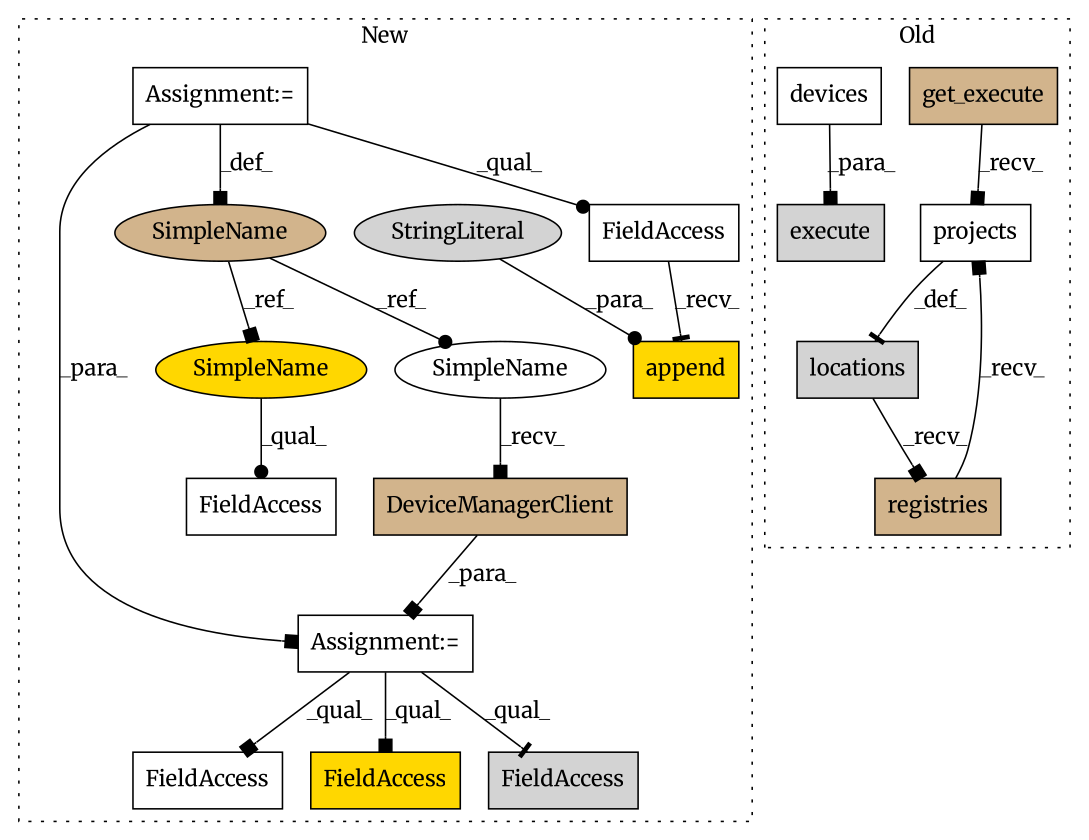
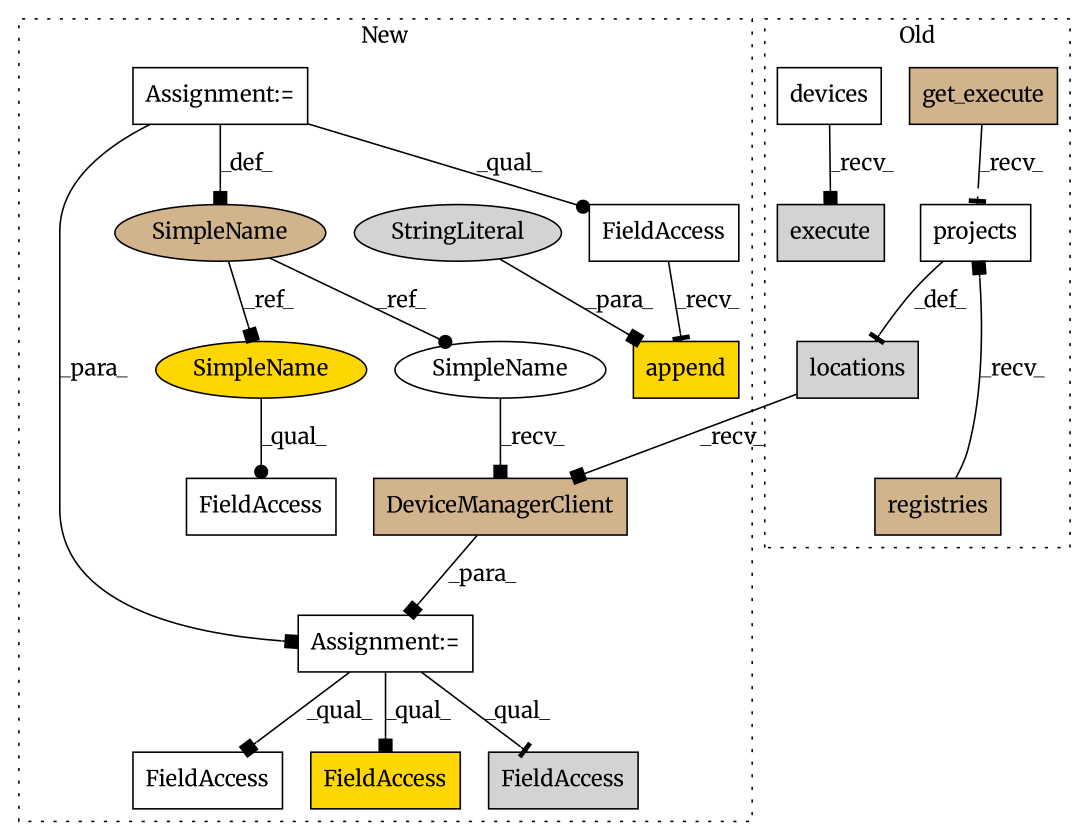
edge "get_execute" -> "projects": arrowhead box -> tee
edge "devices" -> "execute": label "_para_" -> "_recv_"
edge "StringLiteral" -> "append": arrowhead dot -> box
edge "locations" -> "registries": now "locations" -> "DeviceManagerClient"
